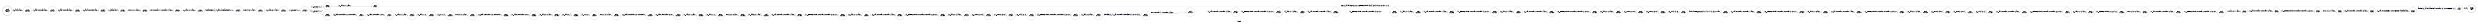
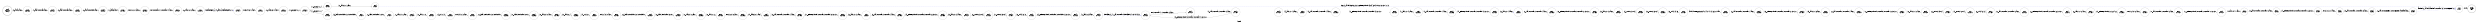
edge "N22348 (rp:41, ep:41)" -> "N22349 (rp:40, ep:40)": now "N22348 (rp:41, ep:41)" -> "N22346 (rp:43, ep:43)"
